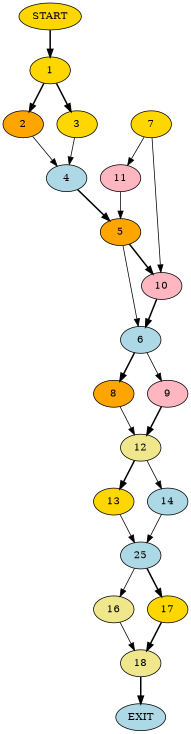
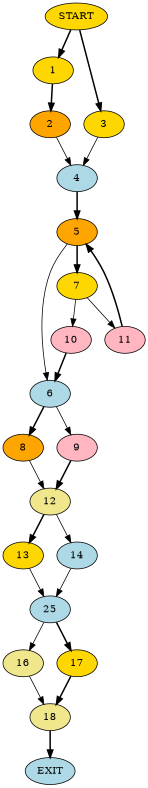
edge "1" -> "3": now "START" -> "3"
edge "11" -> "5": style solid -> bold
edge "5" -> "10": now "5" -> "7"
